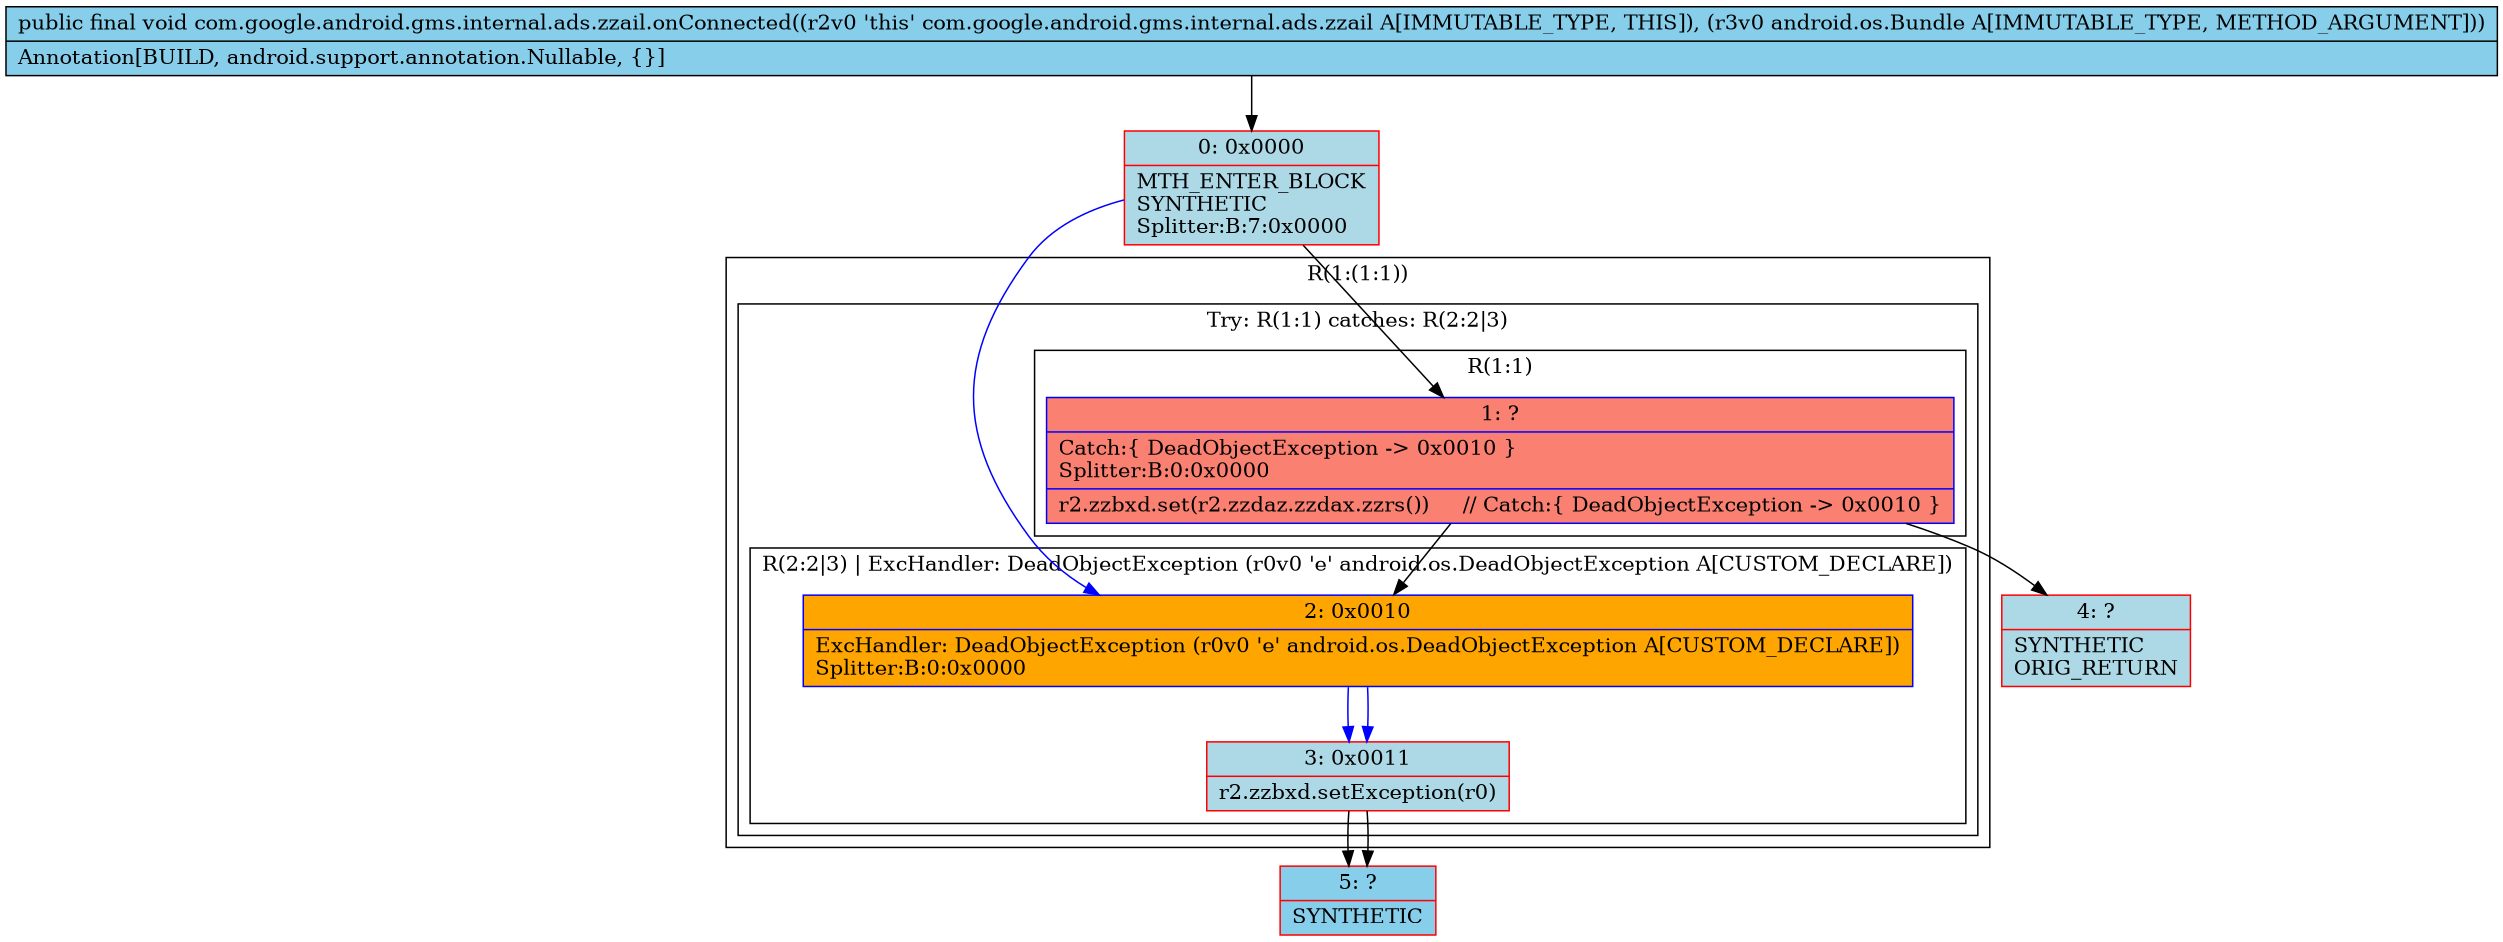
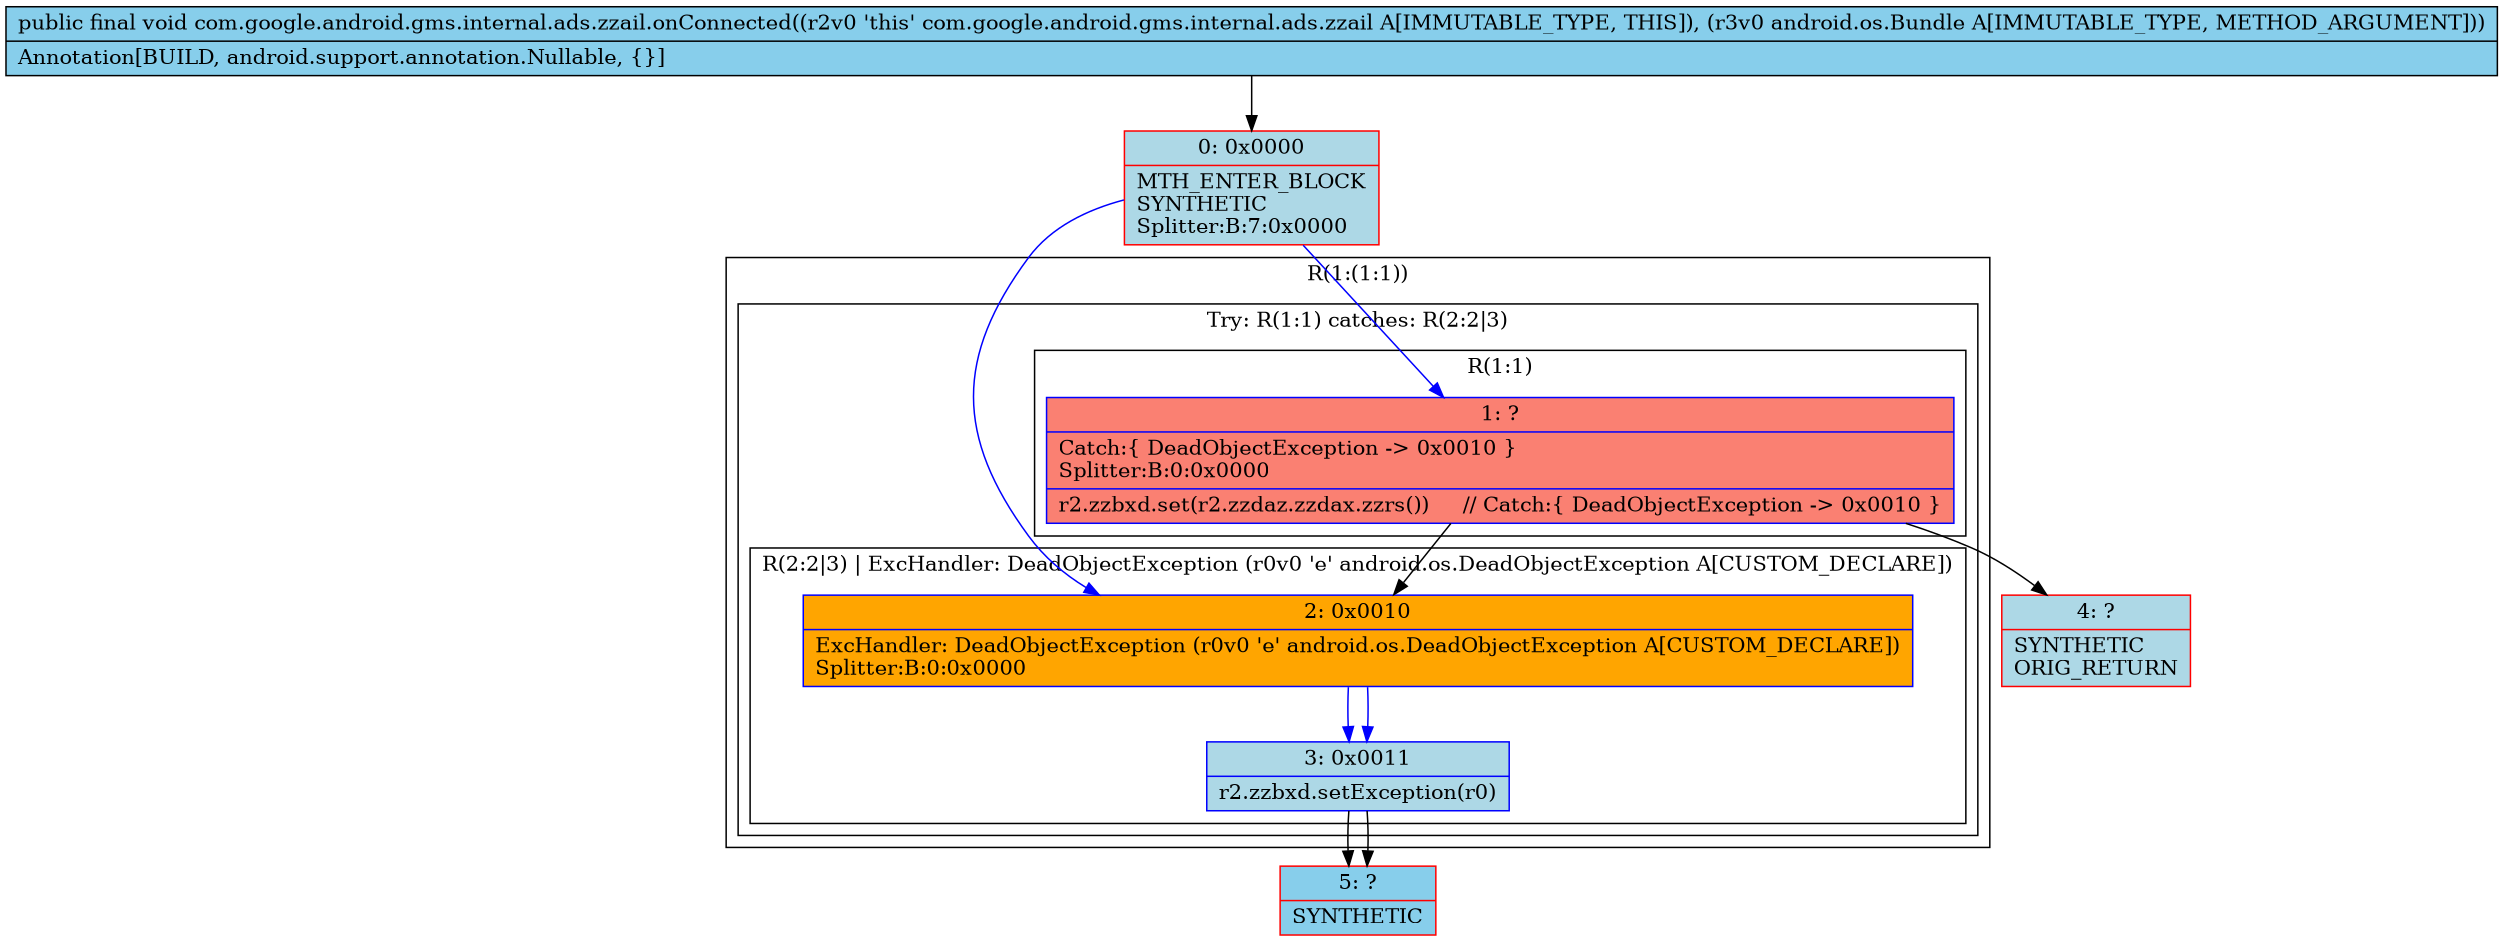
edge "0: 0x0000" -> "1: ?": color black -> blue
node "3: 0x0011": color red -> blue
